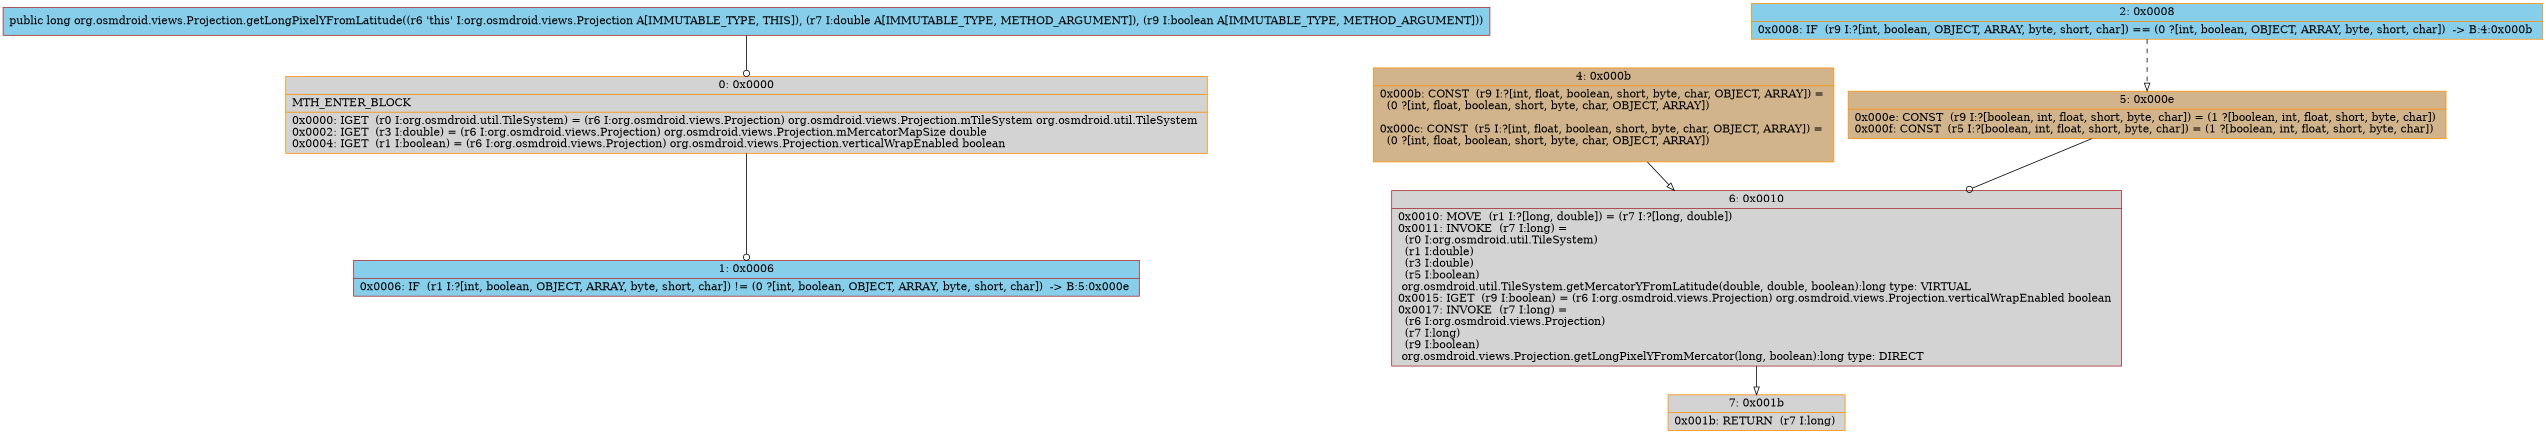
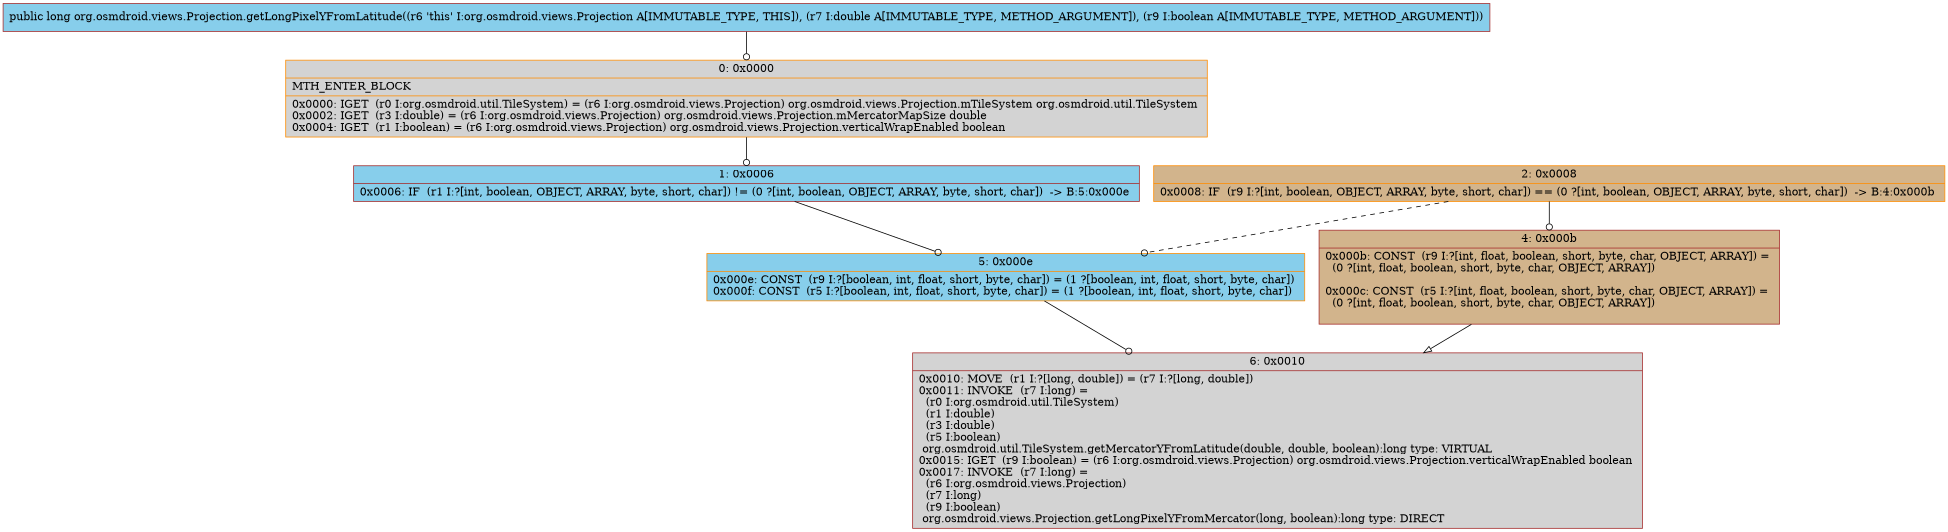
node "2: 0x0008": fillcolor skyblue -> tan
edge "2: 0x0008" -> "5: 0x000e": arrowhead onormal -> odot
node "4: 0x000b": color darkorange -> brown
node "5: 0x000e": fillcolor tan -> skyblue
edge "2: 0x0008" -> "4: 0x000b": added
edge "1: 0x0006" -> "5: 0x000e": added
node "7: 0x001b": removed
